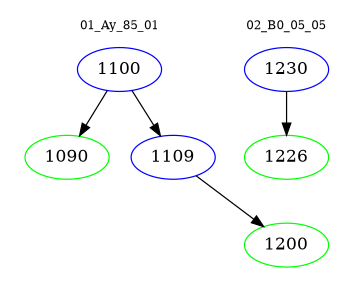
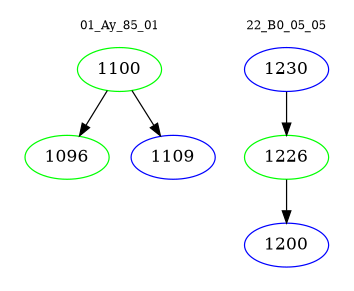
cluster "02_B0_05_05": label "02_B0_05_05" -> "22_B0_05_05"
node "1100": color blue -> green
node "1090": label "1090" -> "1096"
edge "1109" -> "1200": now "1226" -> "1200"
node "1200": color green -> blue
